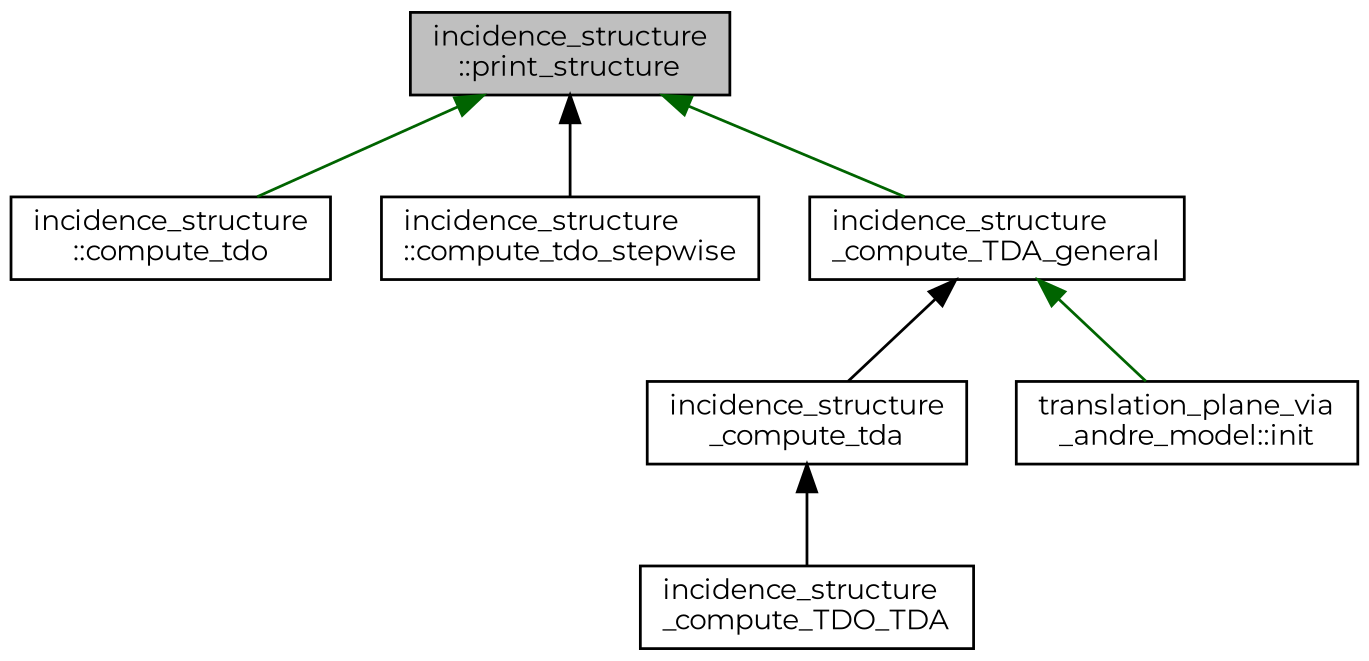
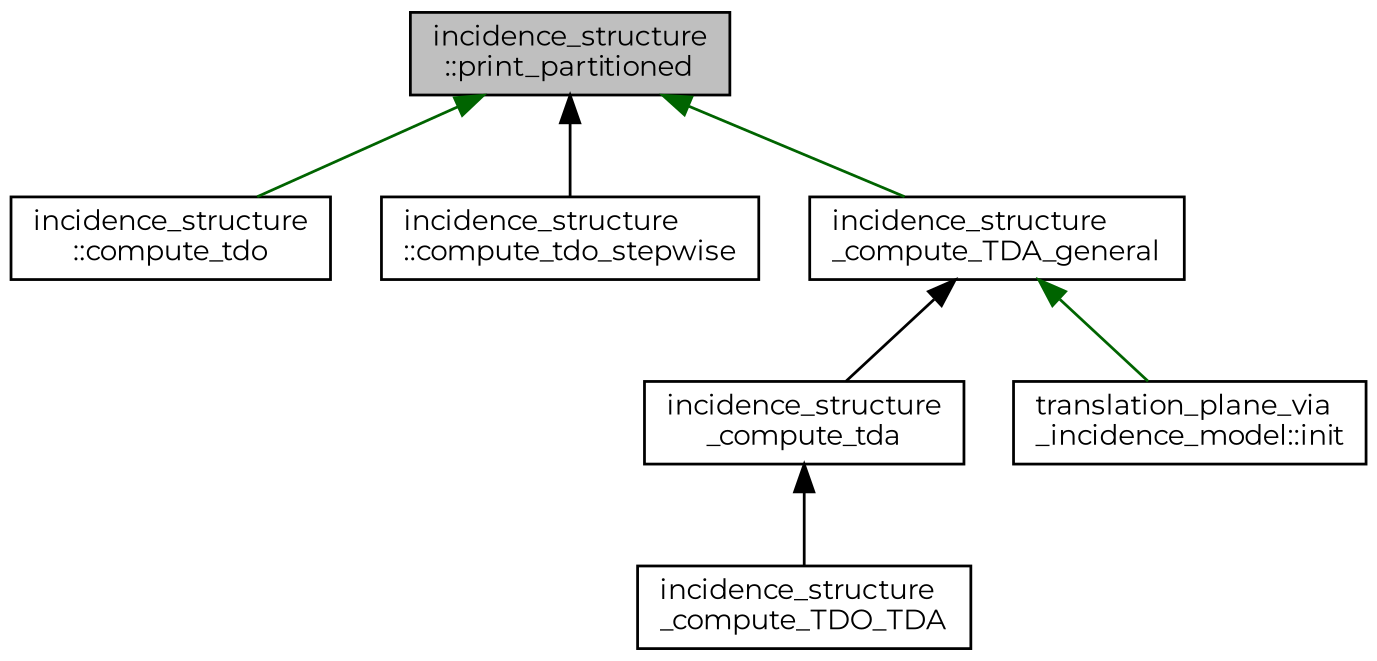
node "incidence_structure ::print_structure": label "incidence_structure ::print_structure" -> "incidence_structure ::print_partitioned"
node "translation_plane_via _andre_model::init": label "translation_plane_via _andre_model::init" -> "translation_plane_via _incidence_model::init"
